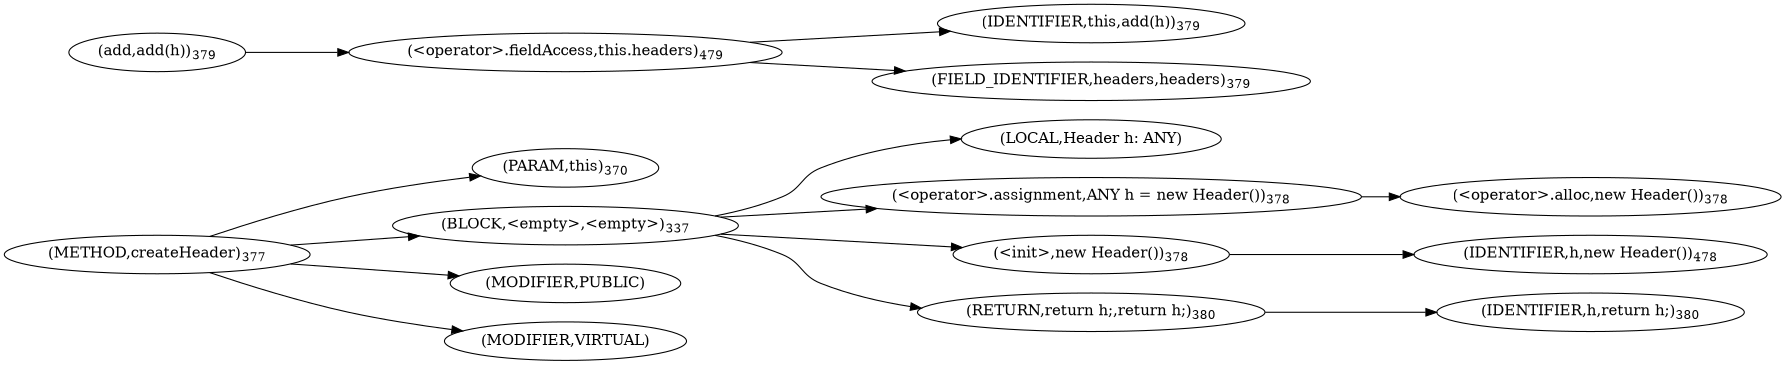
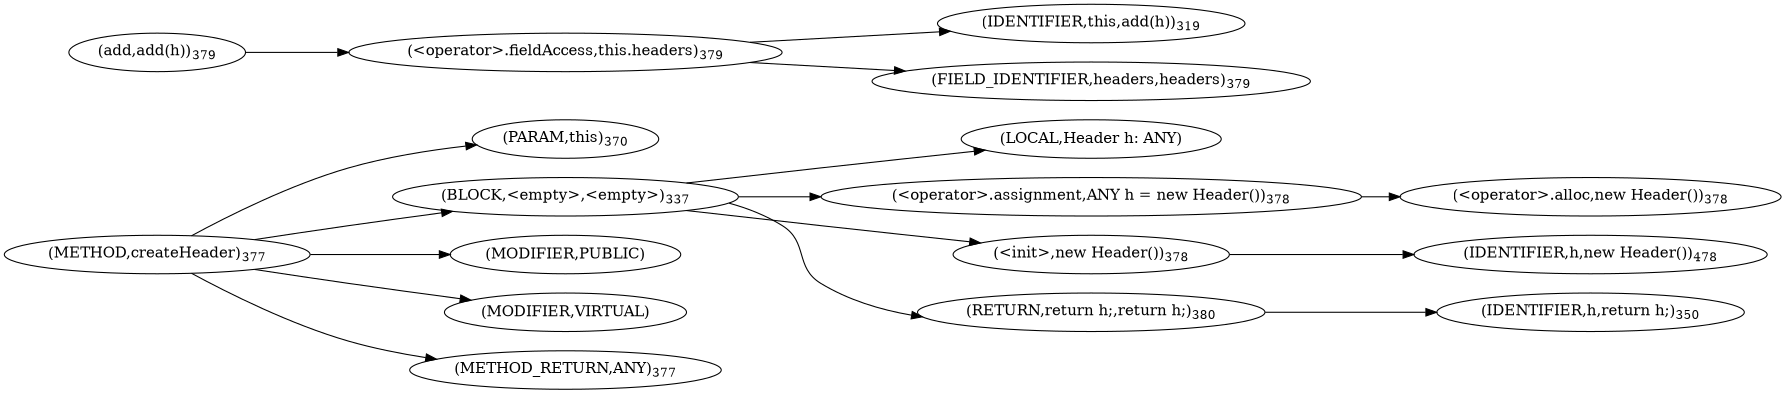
node "(IDENTIFIER,this,add(h))": text "379" -> "319"
node "(<operator>.fieldAccess,this.headers)": text "479" -> "379"
node "(IDENTIFIER,h,return h;)": text "380" -> "350"
node "(METHOD_RETURN,ANY)": added
